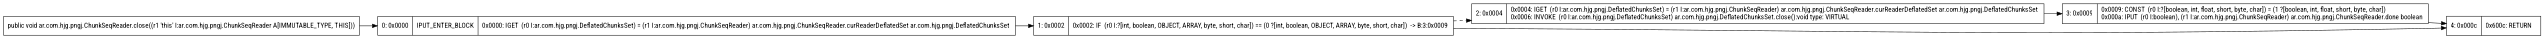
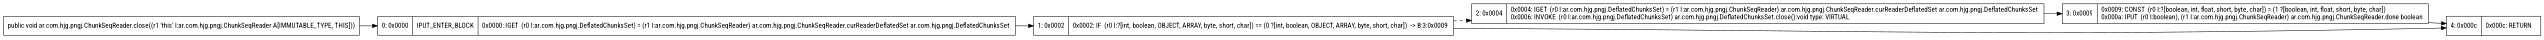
node "4: 0x000c": text "0x600c: RETURN" -> "0x000c: RETURN"
